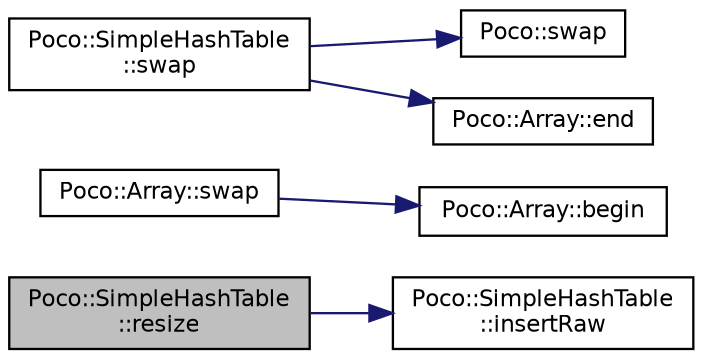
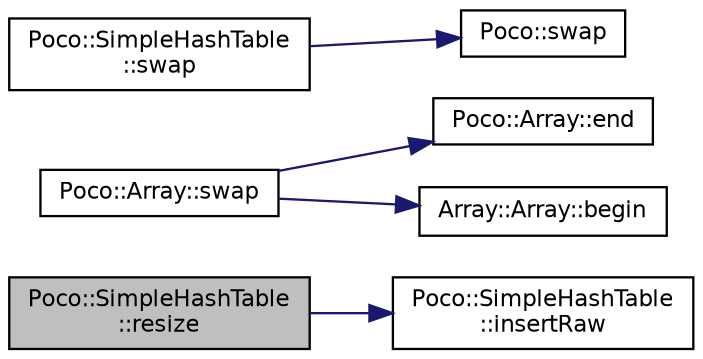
edge "Poco::SimpleHashTable ::swap" -> "Poco::Array::end": now "Poco::Array::swap" -> "Poco::Array::end"
node "Poco::Array::begin": label "Poco::Array::begin" -> "Array::Array::begin"
